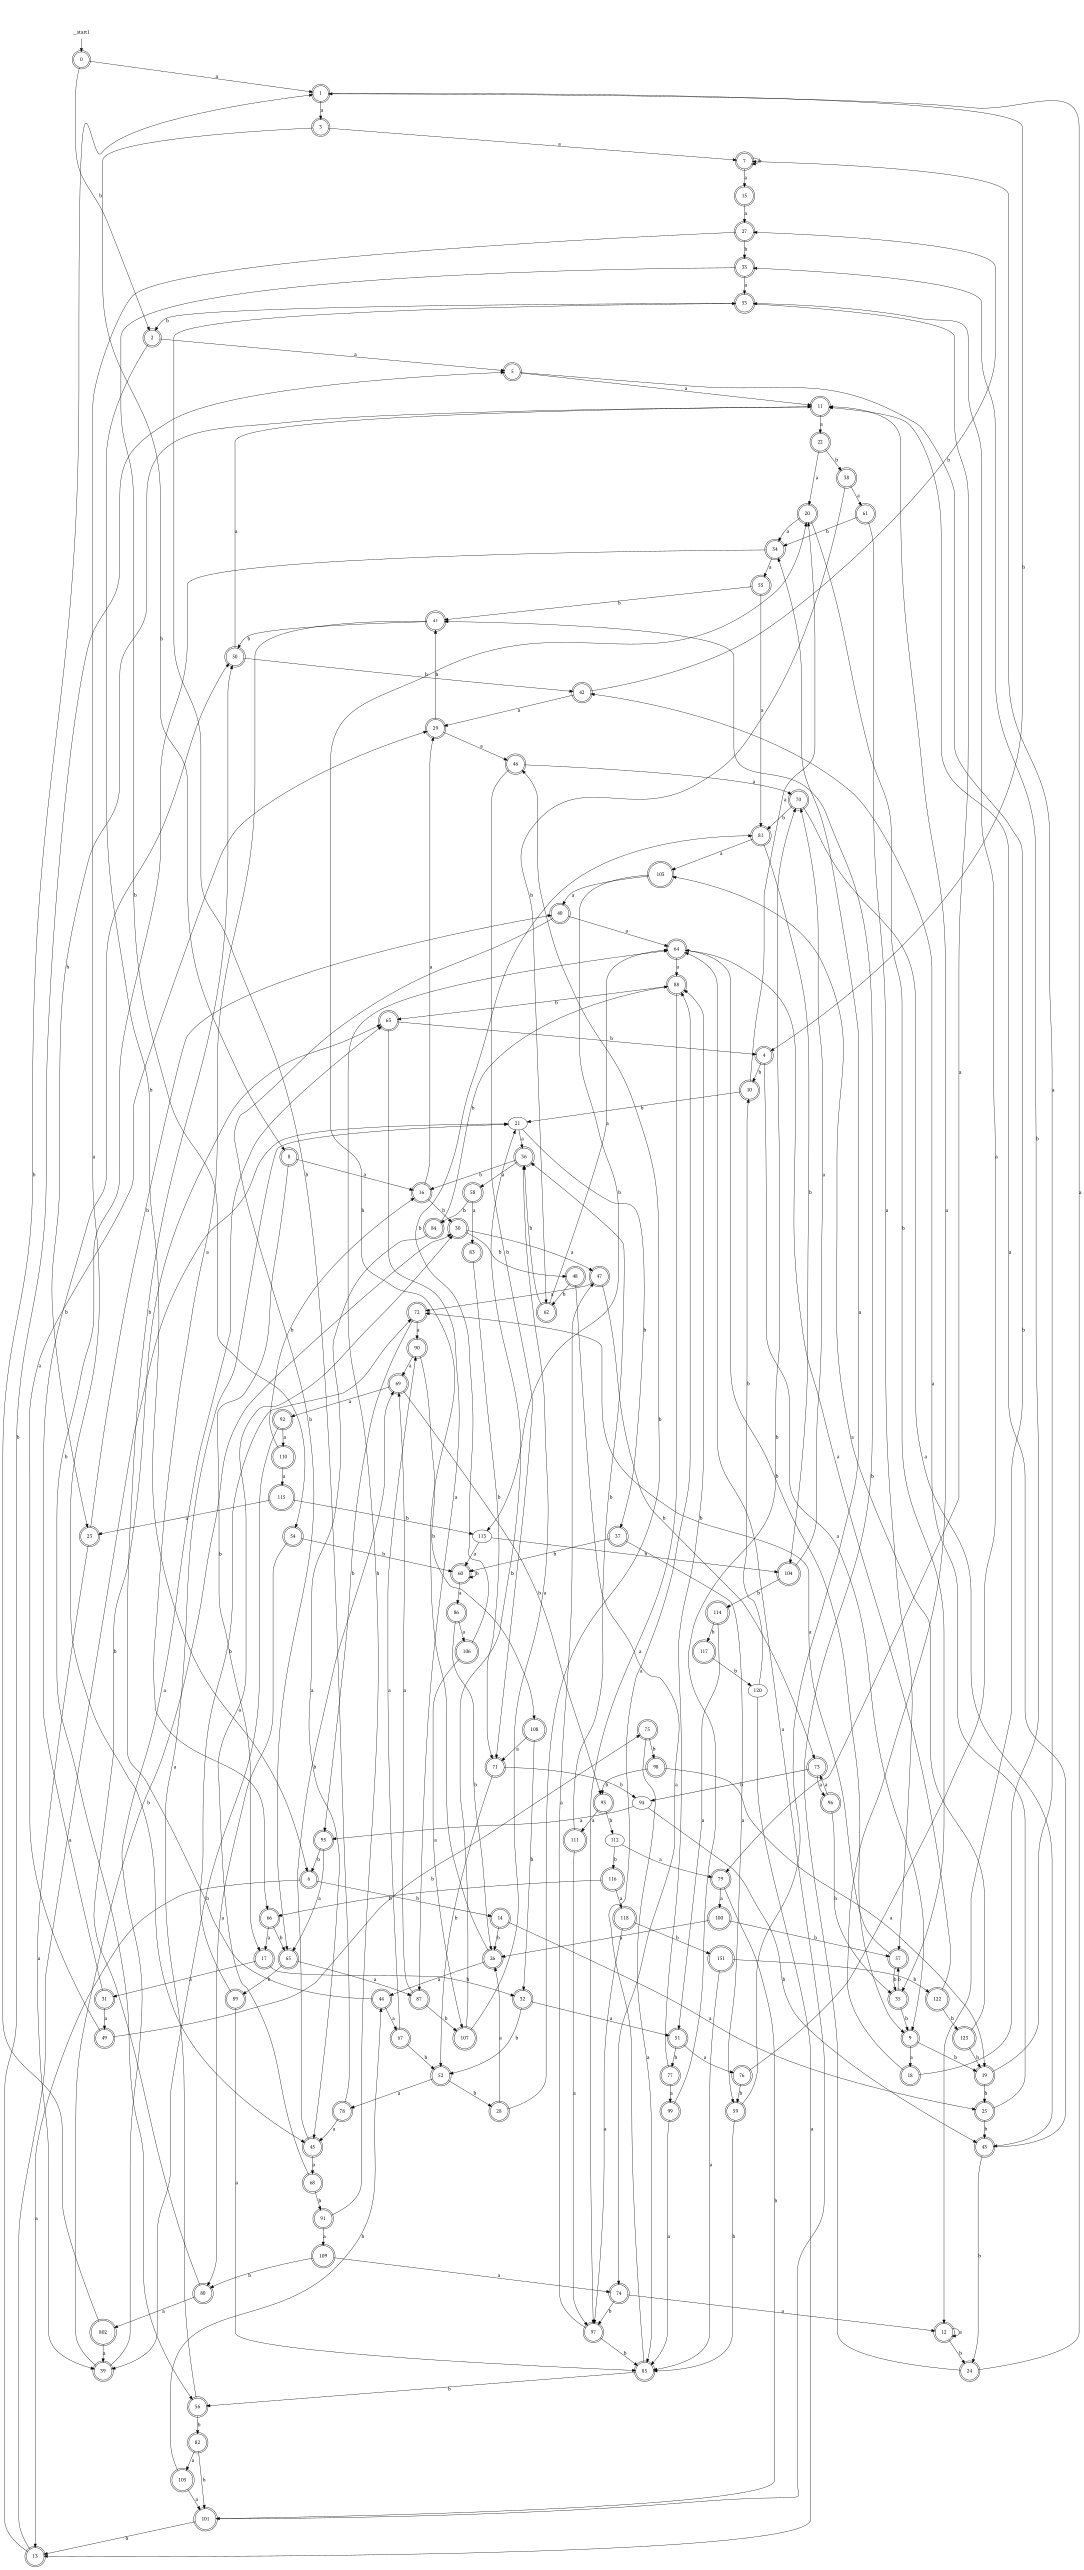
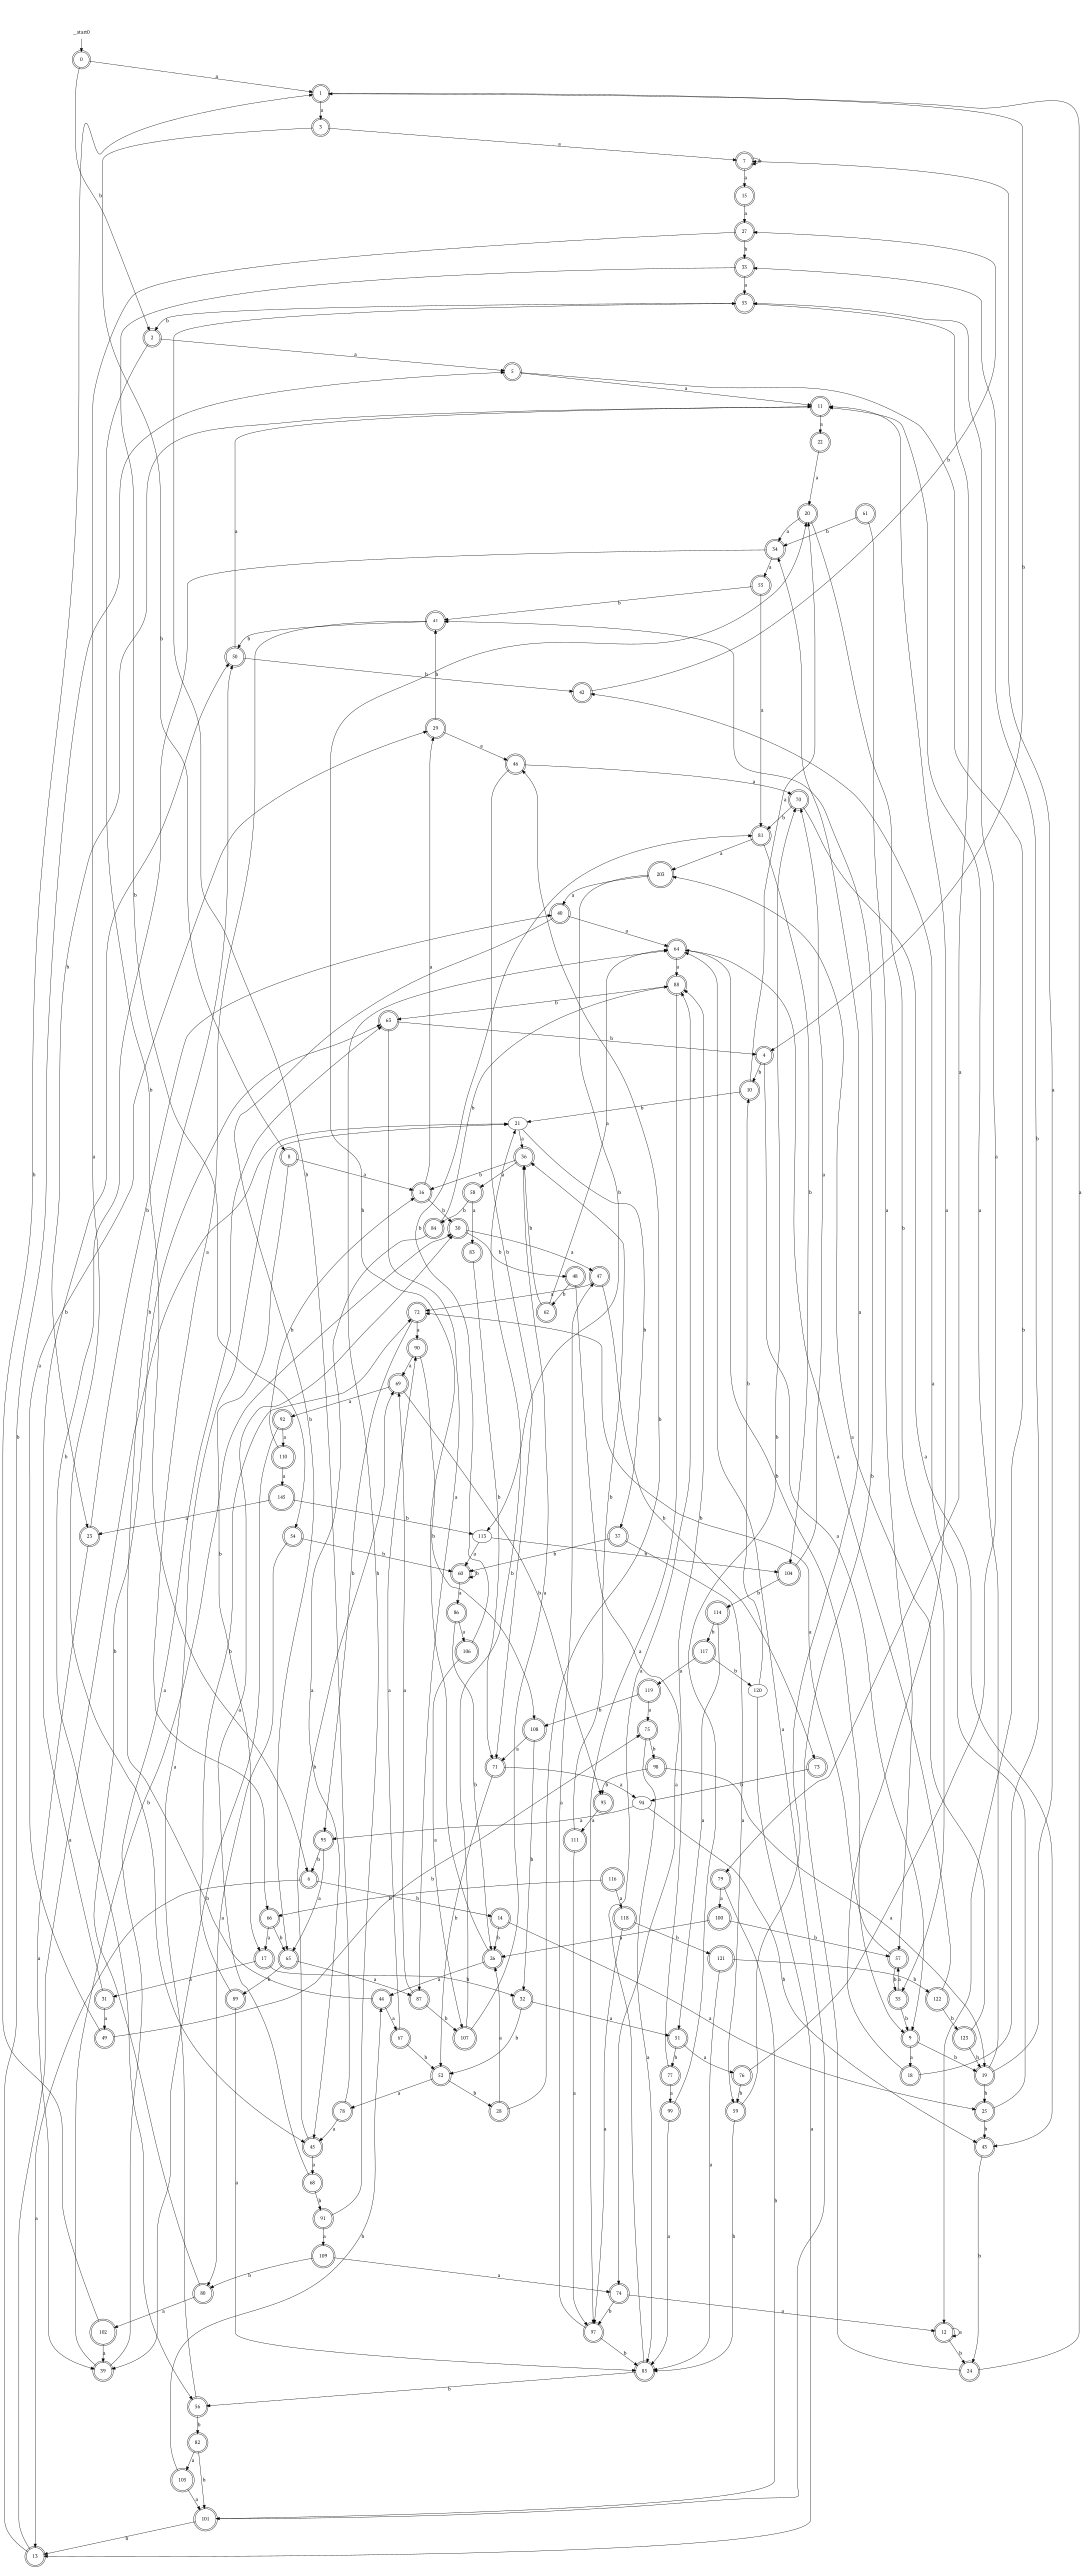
node "__start1": label "__start1" -> "__start0"
node "38": removed
edge "42" -> "29": removed, label "a"
node "103": label "103" -> "203"
edge "43" -> "11": now "19" -> "11"
node "115": label "115" -> "145"
node "119": added
edge "71" -> "94": label "b" -> "a"
node "96": removed
node "112": removed
node "151": label "151" -> "121"
edge "35" -> "57": label "b" -> "a"
node "802": label "802" -> "102"
